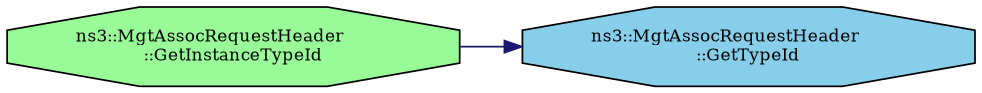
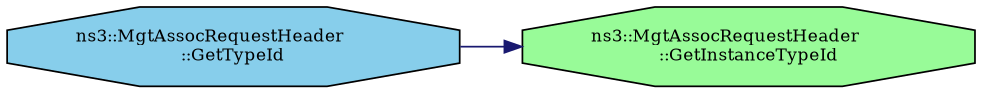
edge "ns3::MgtAssocRequestHeader ::GetInstanceTypeId" -> "ns3::MgtAssocRequestHeader ::GetTypeId": reversed
